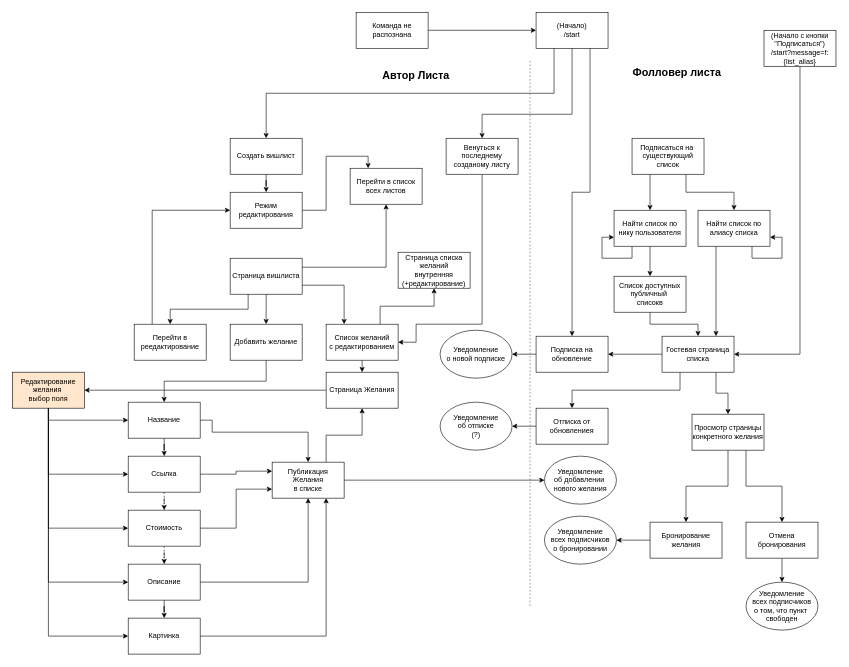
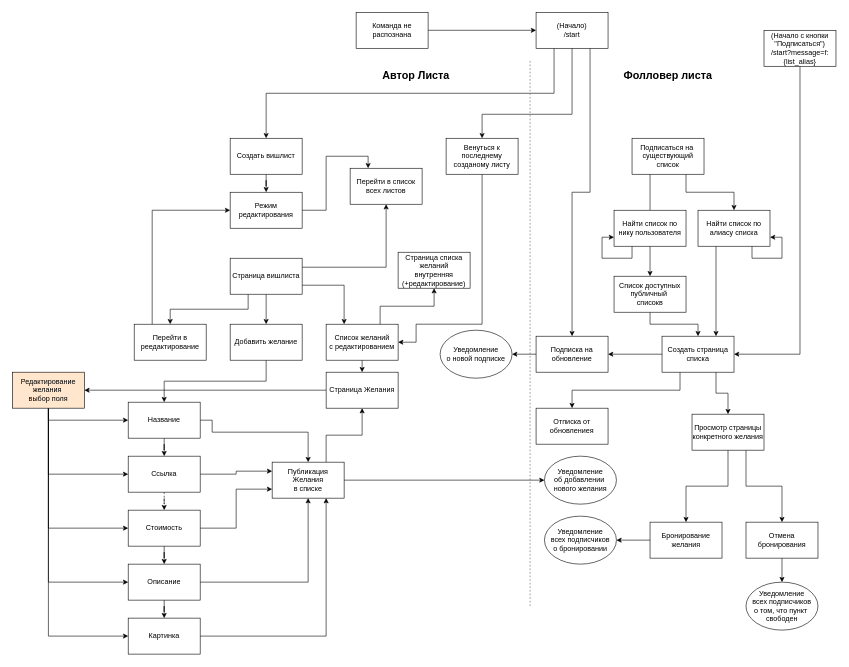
node "Фолловер листа": moved (677, 72) -> (668, 75)
edge "Подписаться на существующий список" -> "Найти список по нику пользователя": arrowhead classic -> none
node "Гостевая страница списка": label "Гостевая страница списка" -> "Создать страница списка"
node "Уведомление об отписке (?)": removed
edge "Отписка от обновлениея" -> "Уведомление об отписке (?)": removed
edge "Стоимость" -> "Описание": style dashed -> solid
